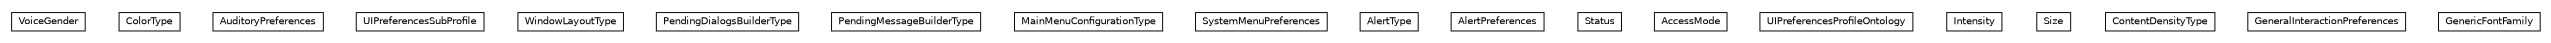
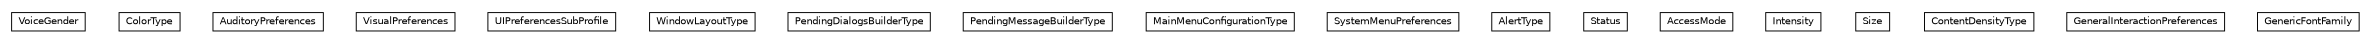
node "VisualPreferences": added
node "AlertPreferences": removed
node "UIPreferencesProfileOntology": removed
